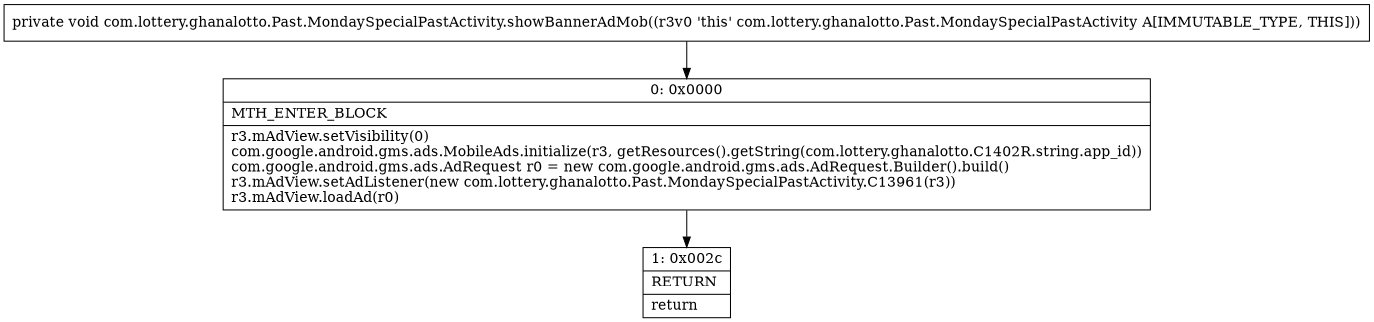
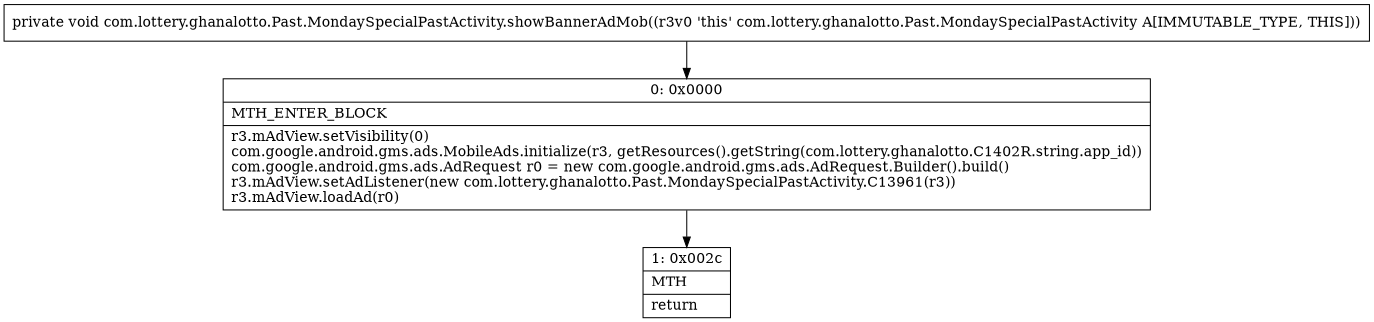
node "1: 0x002c": text "RETURN" -> "MTH"
